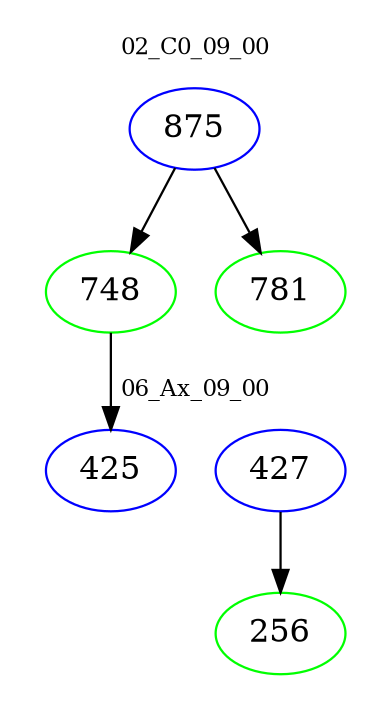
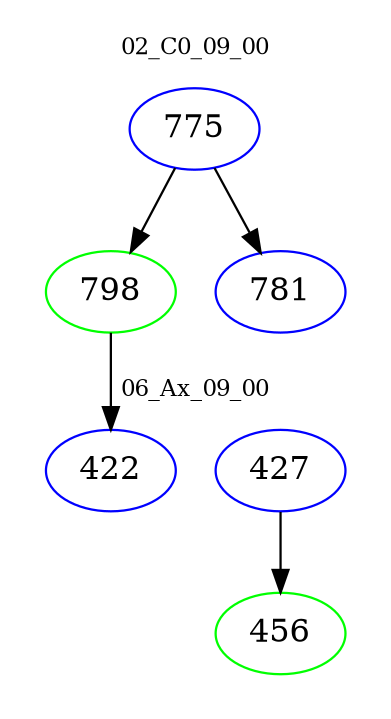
node "875": label "875" -> "775"
node "748": label "748" -> "798"
node "781": color green -> blue
node "425": label "425" -> "422"
node "256": label "256" -> "456"
